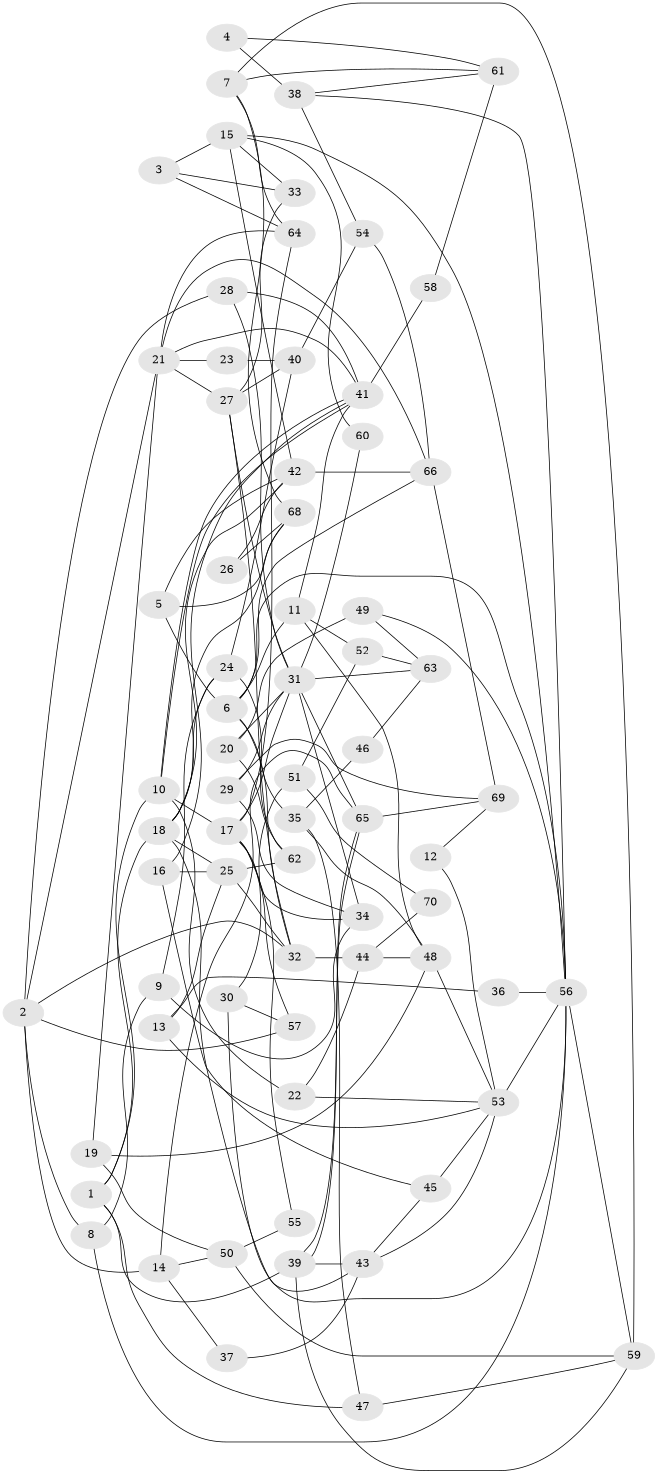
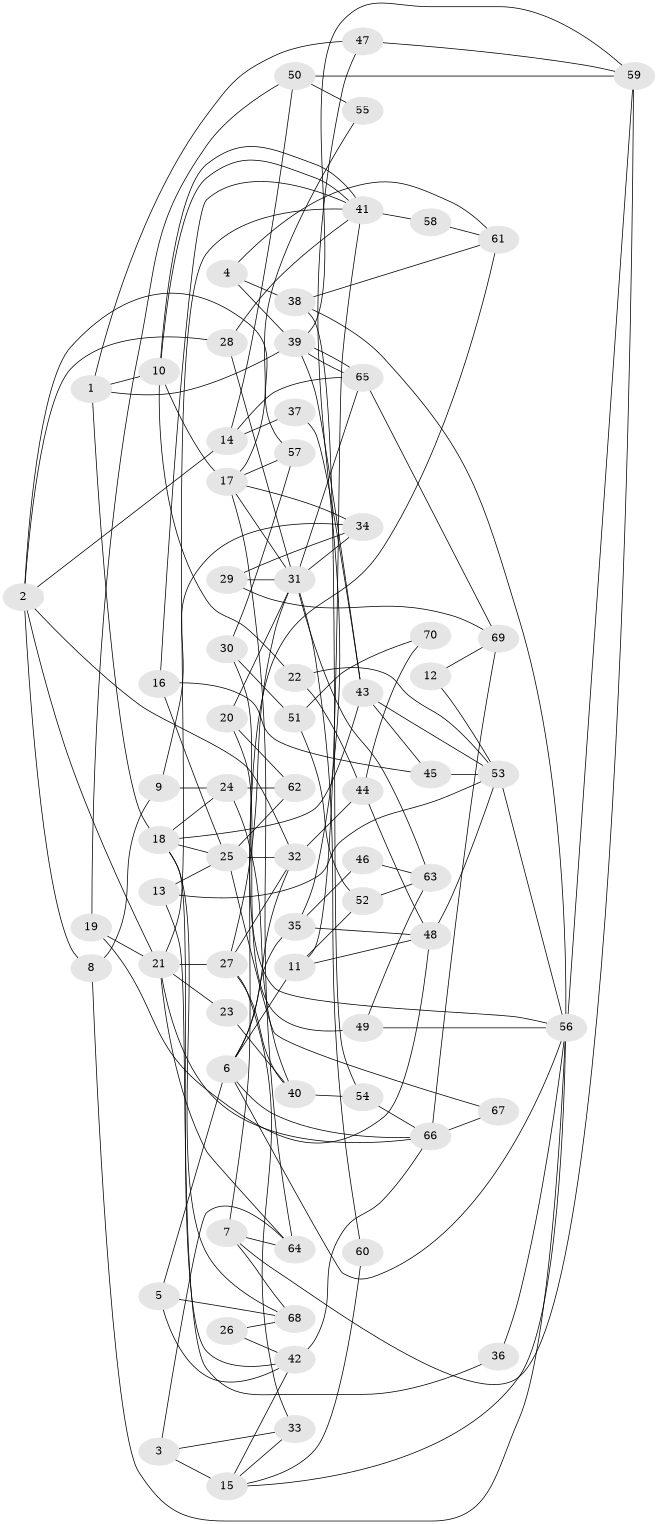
edge "4" -- "39": added
node "67": added
